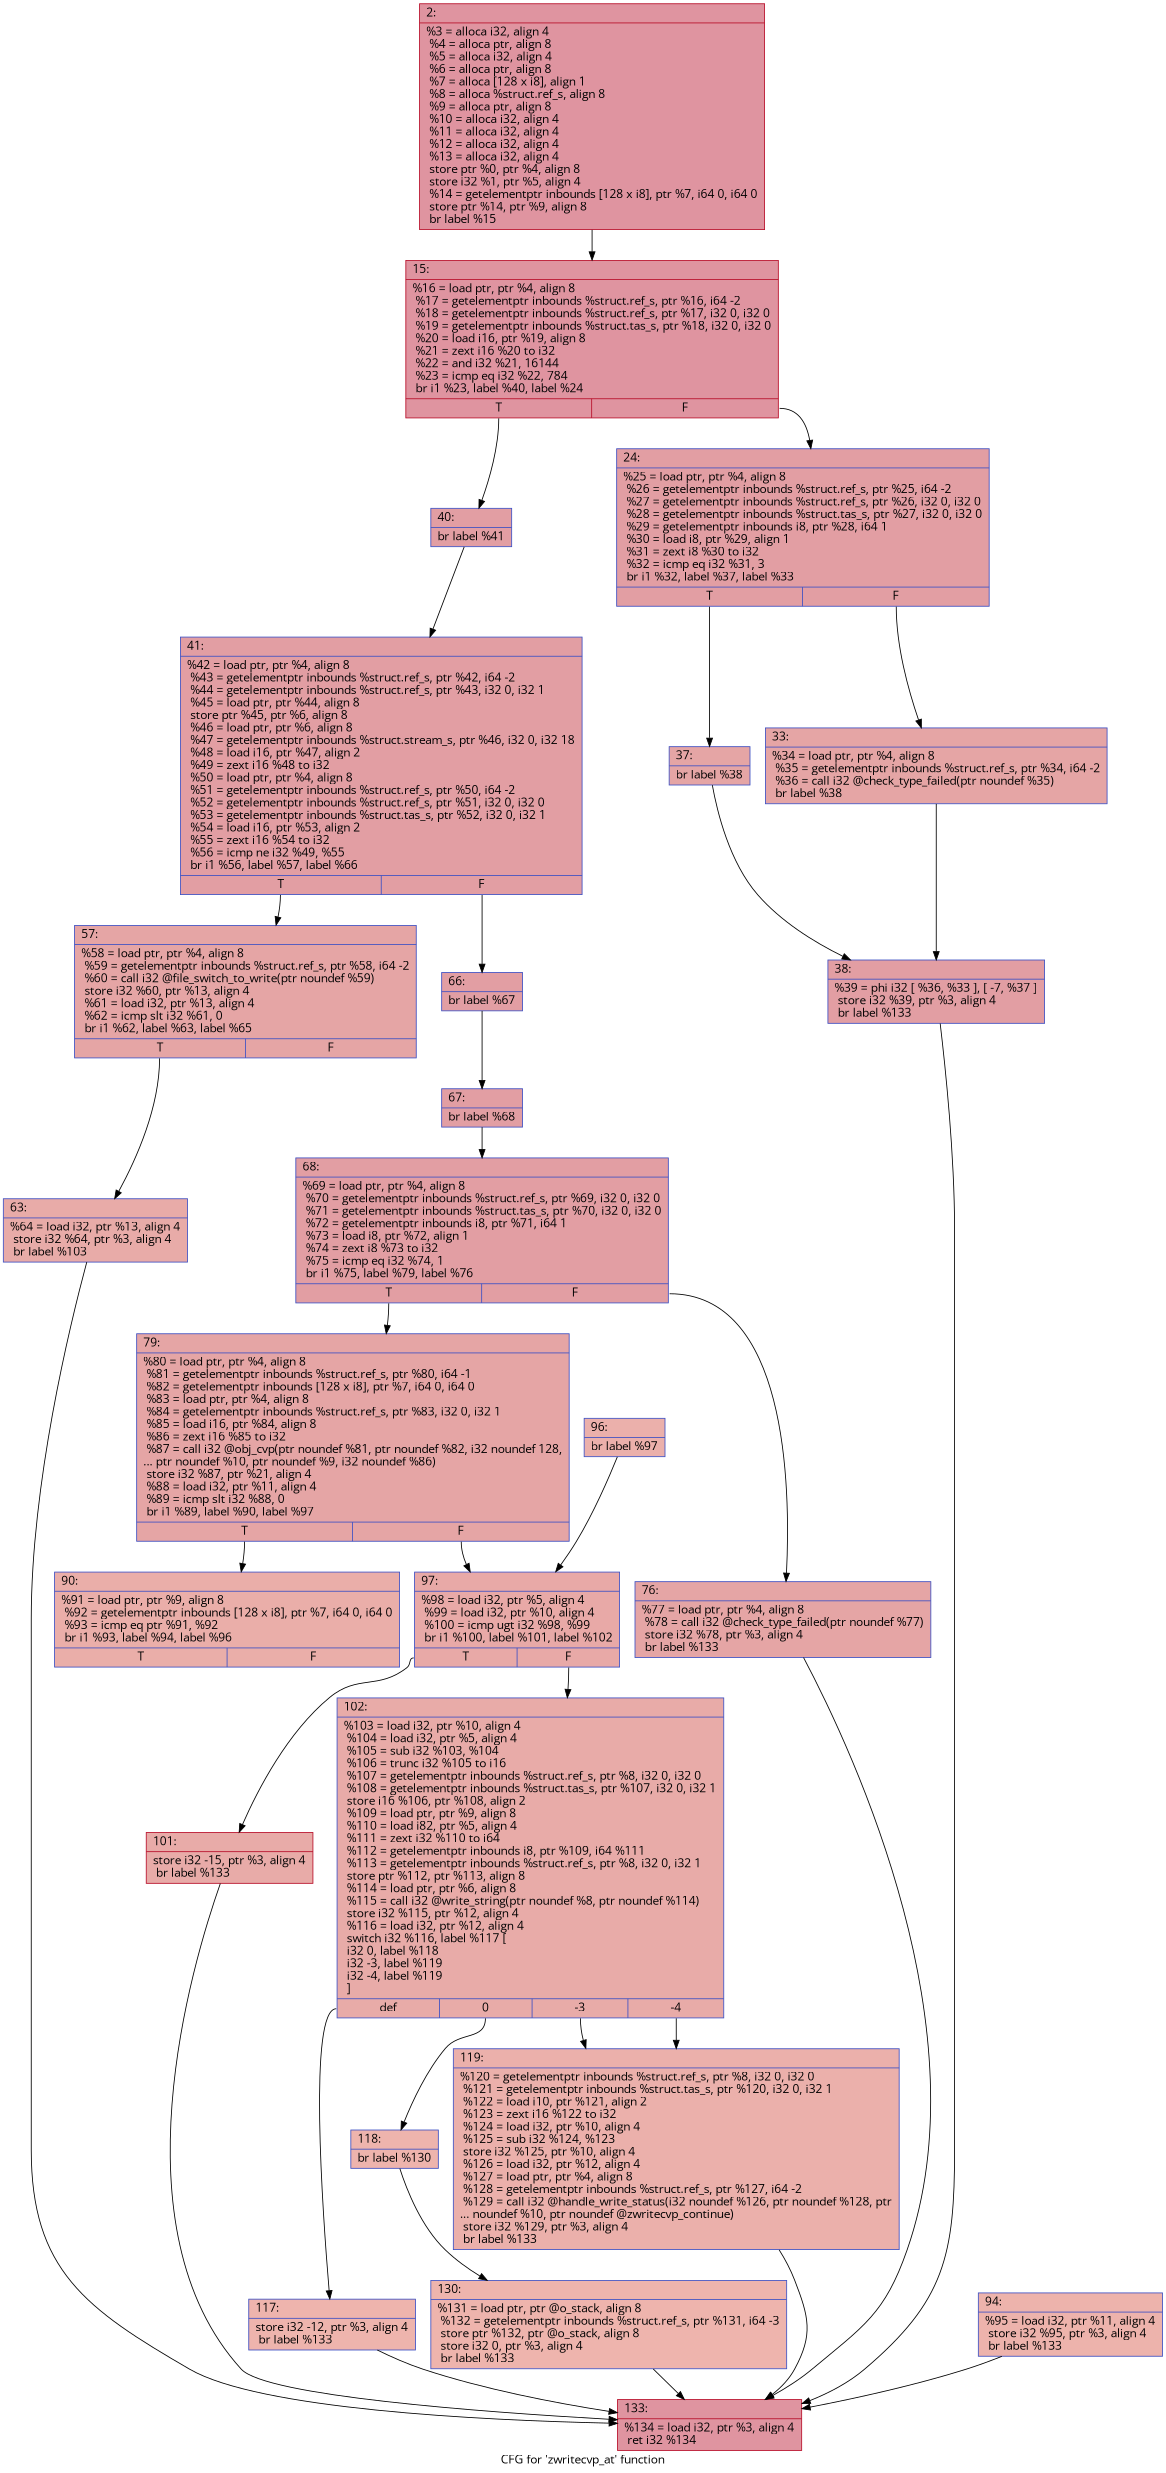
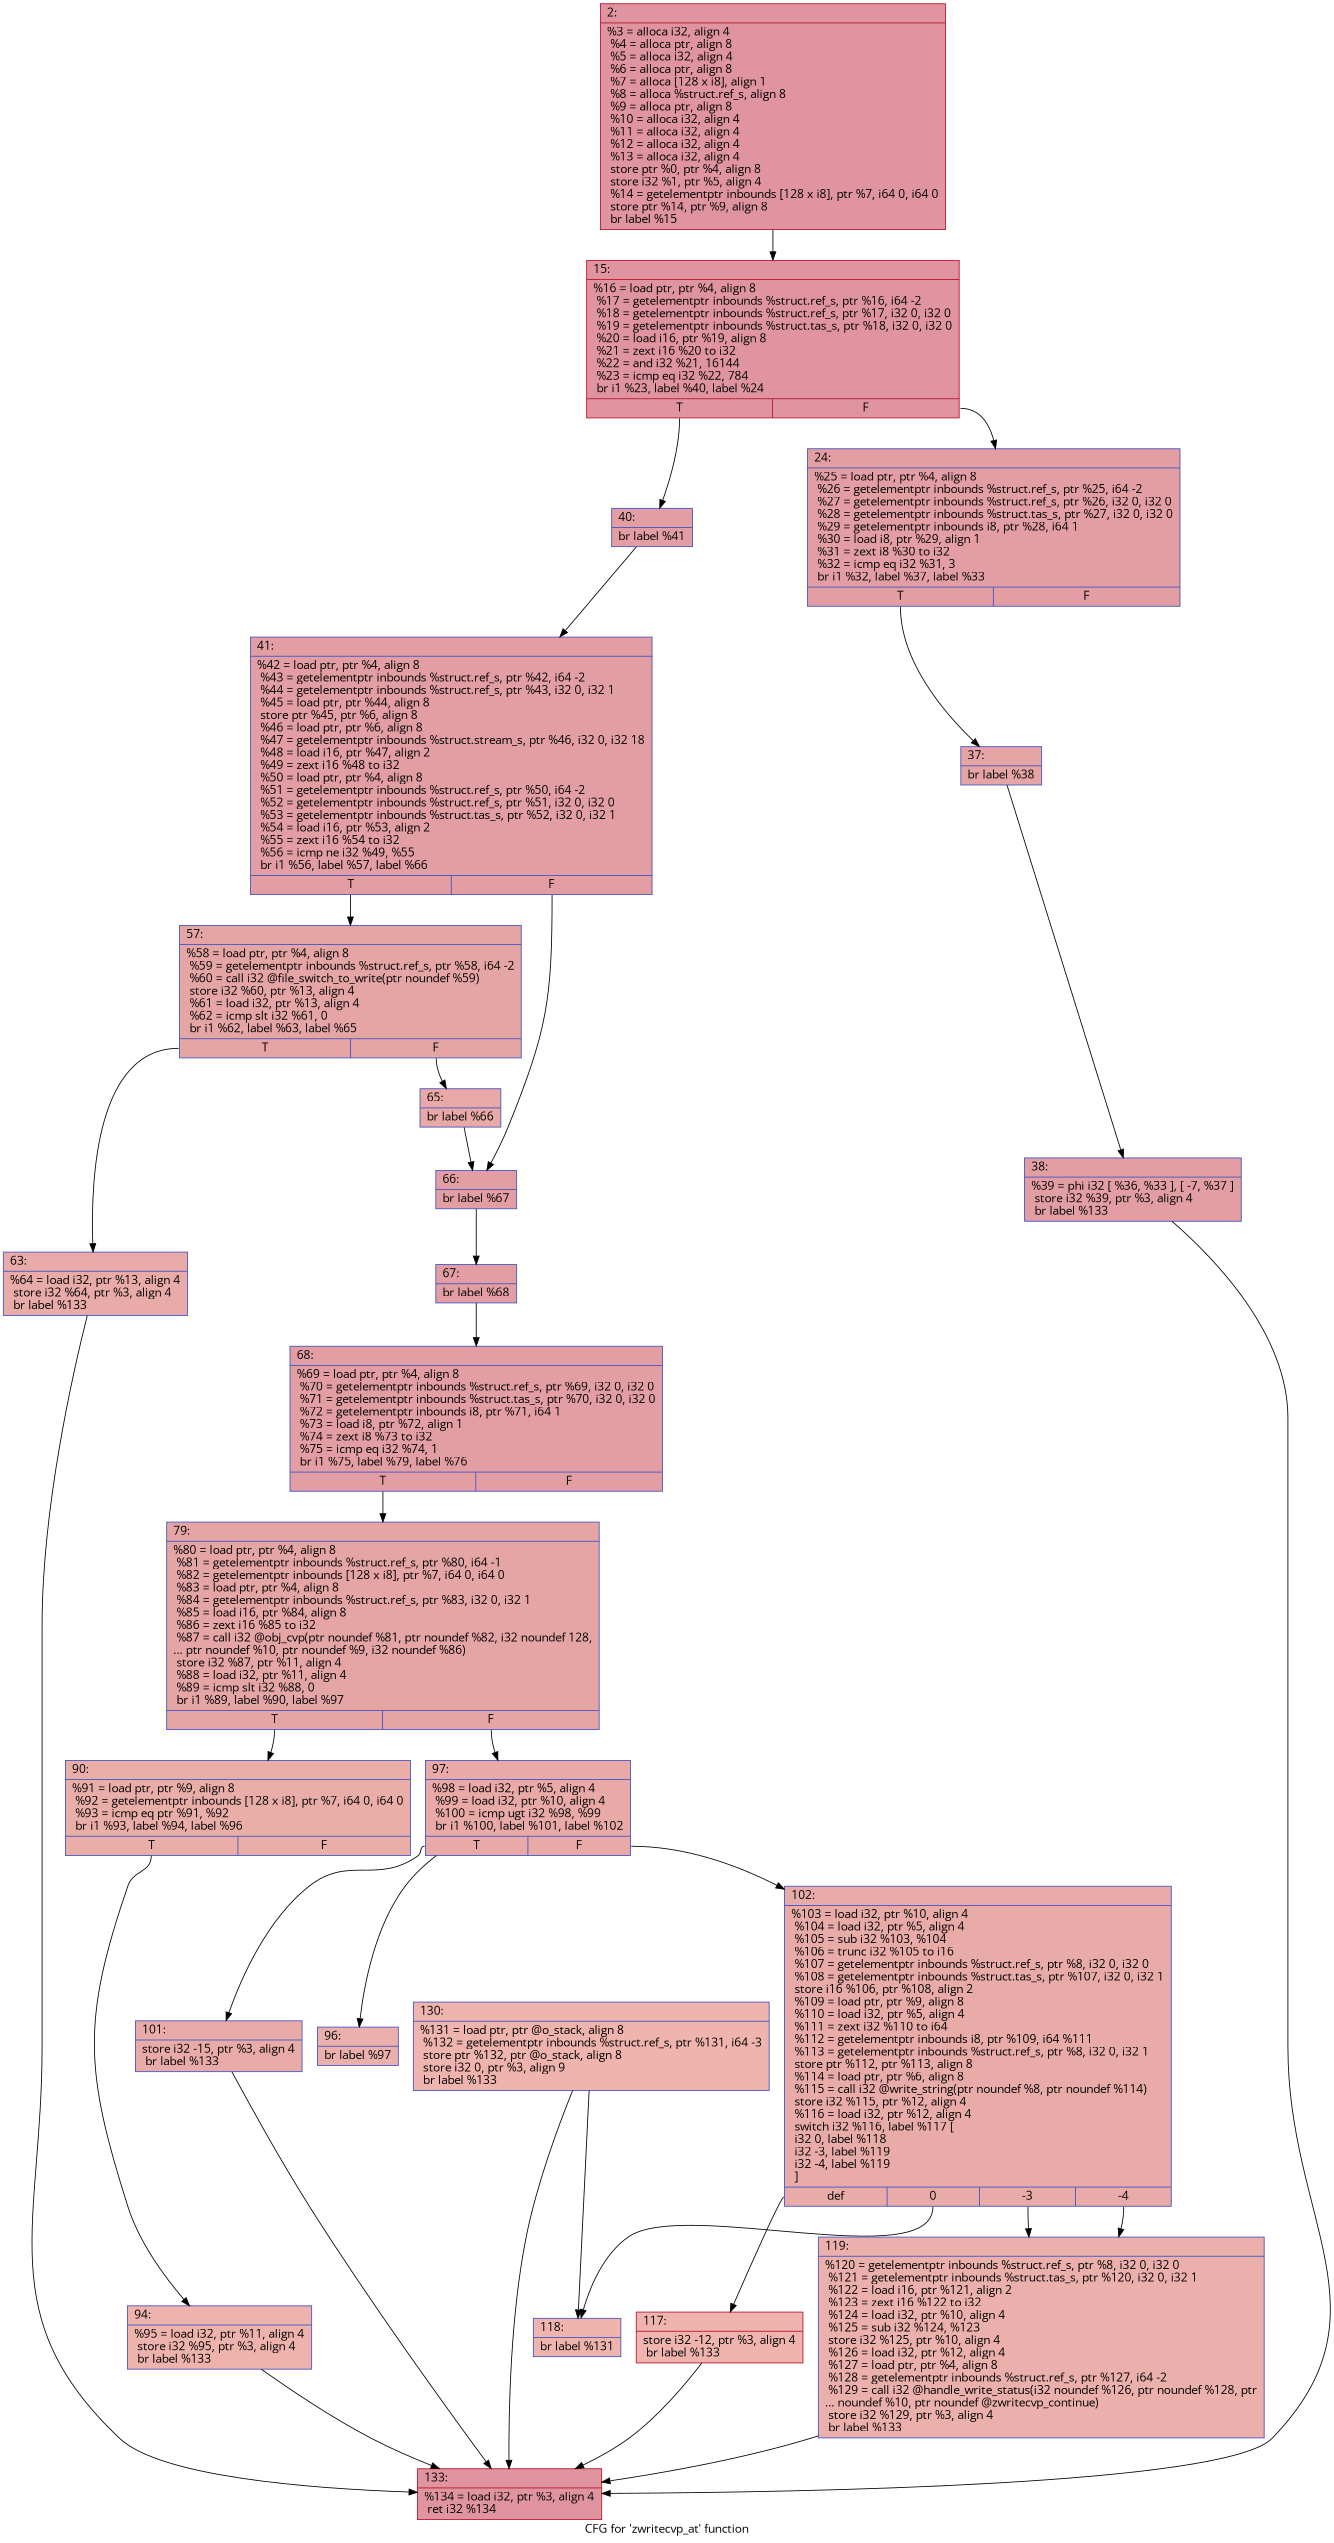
node "33:": removed
node "65:": added
node "63:": text "br label %103" -> "br label %133"
node "79:": text "store i32 %87, ptr %21, align 4" -> "store i32 %87, ptr %11, align 4"
edge "96:" -> "97:": reversed
node "76:": removed
node "102:": text "%110 = load i82, ptr %5, align 4" -> "%110 = load i32, ptr %5, align 4"
node "101:": color #b70d28ff -> #3d50c3ff
edge "90:" -> "94:": added
node "119:": text "%122 = load i10, ptr %121, align 2" -> "%122 = load i16, ptr %121, align 2"
node "118:": text "br label %130" -> "br label %131"
edge "118:" -> "130:": reversed
node "117:": color #3d50c3ff -> #b70d28ff
node "130:": text "store i32 0, ptr %3, align 4" -> "store i32 0, ptr %3, align 9"
